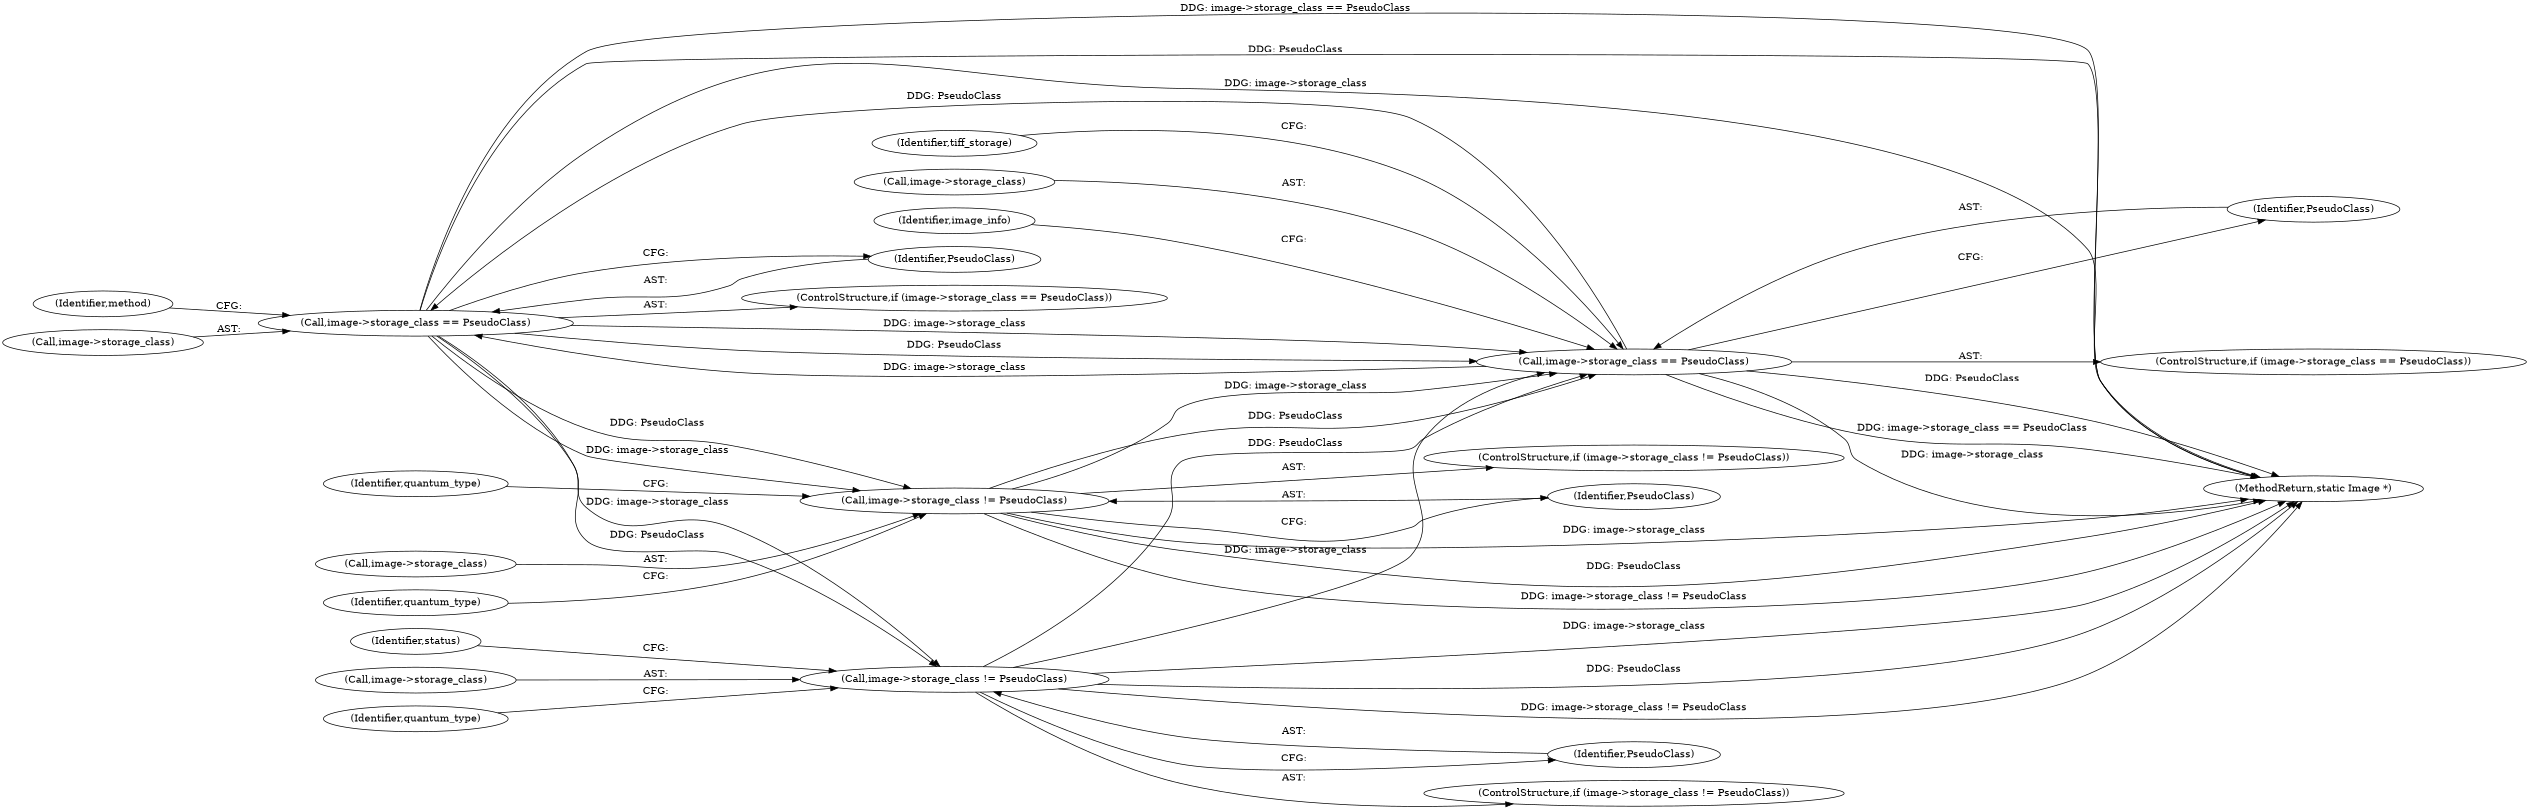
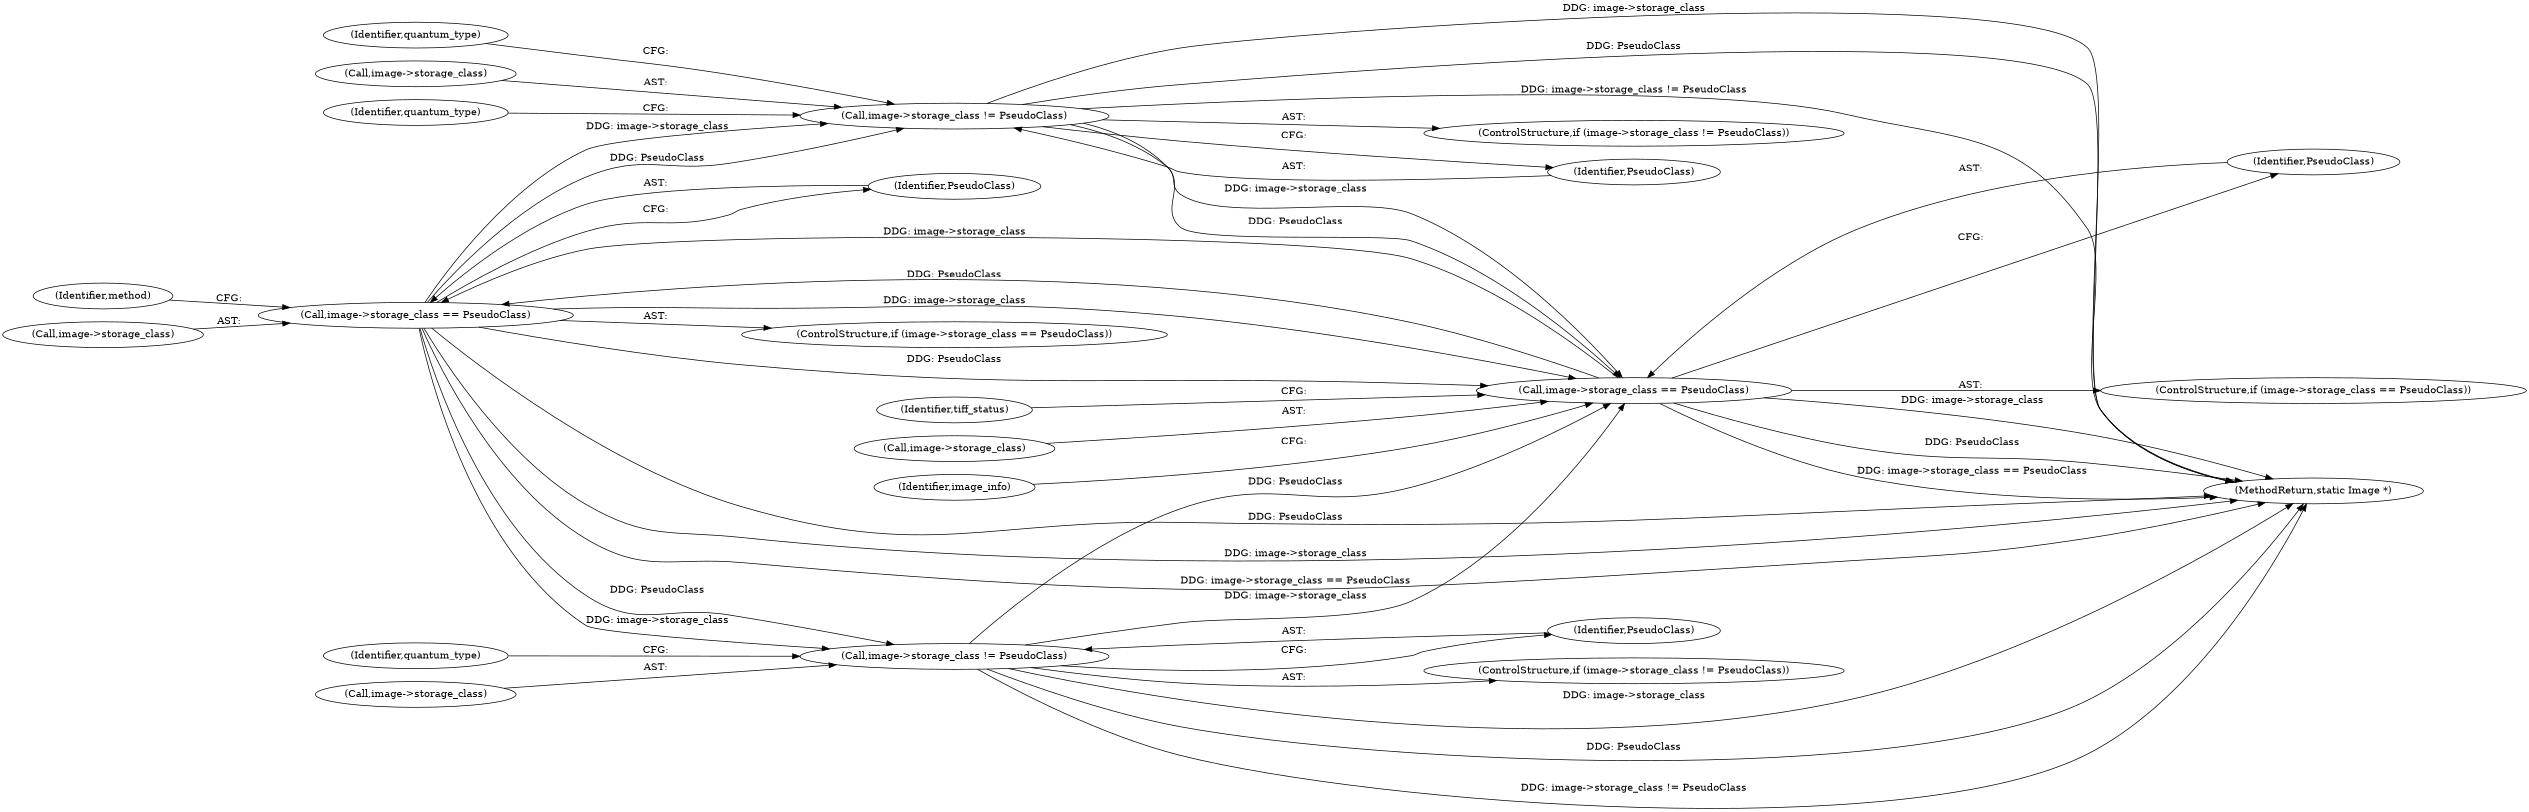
node "(Identifier,tiff_storage)": label "(Identifier,tiff_storage)" -> "(Identifier,tiff_status)"
node "(Identifier,status)": removed
